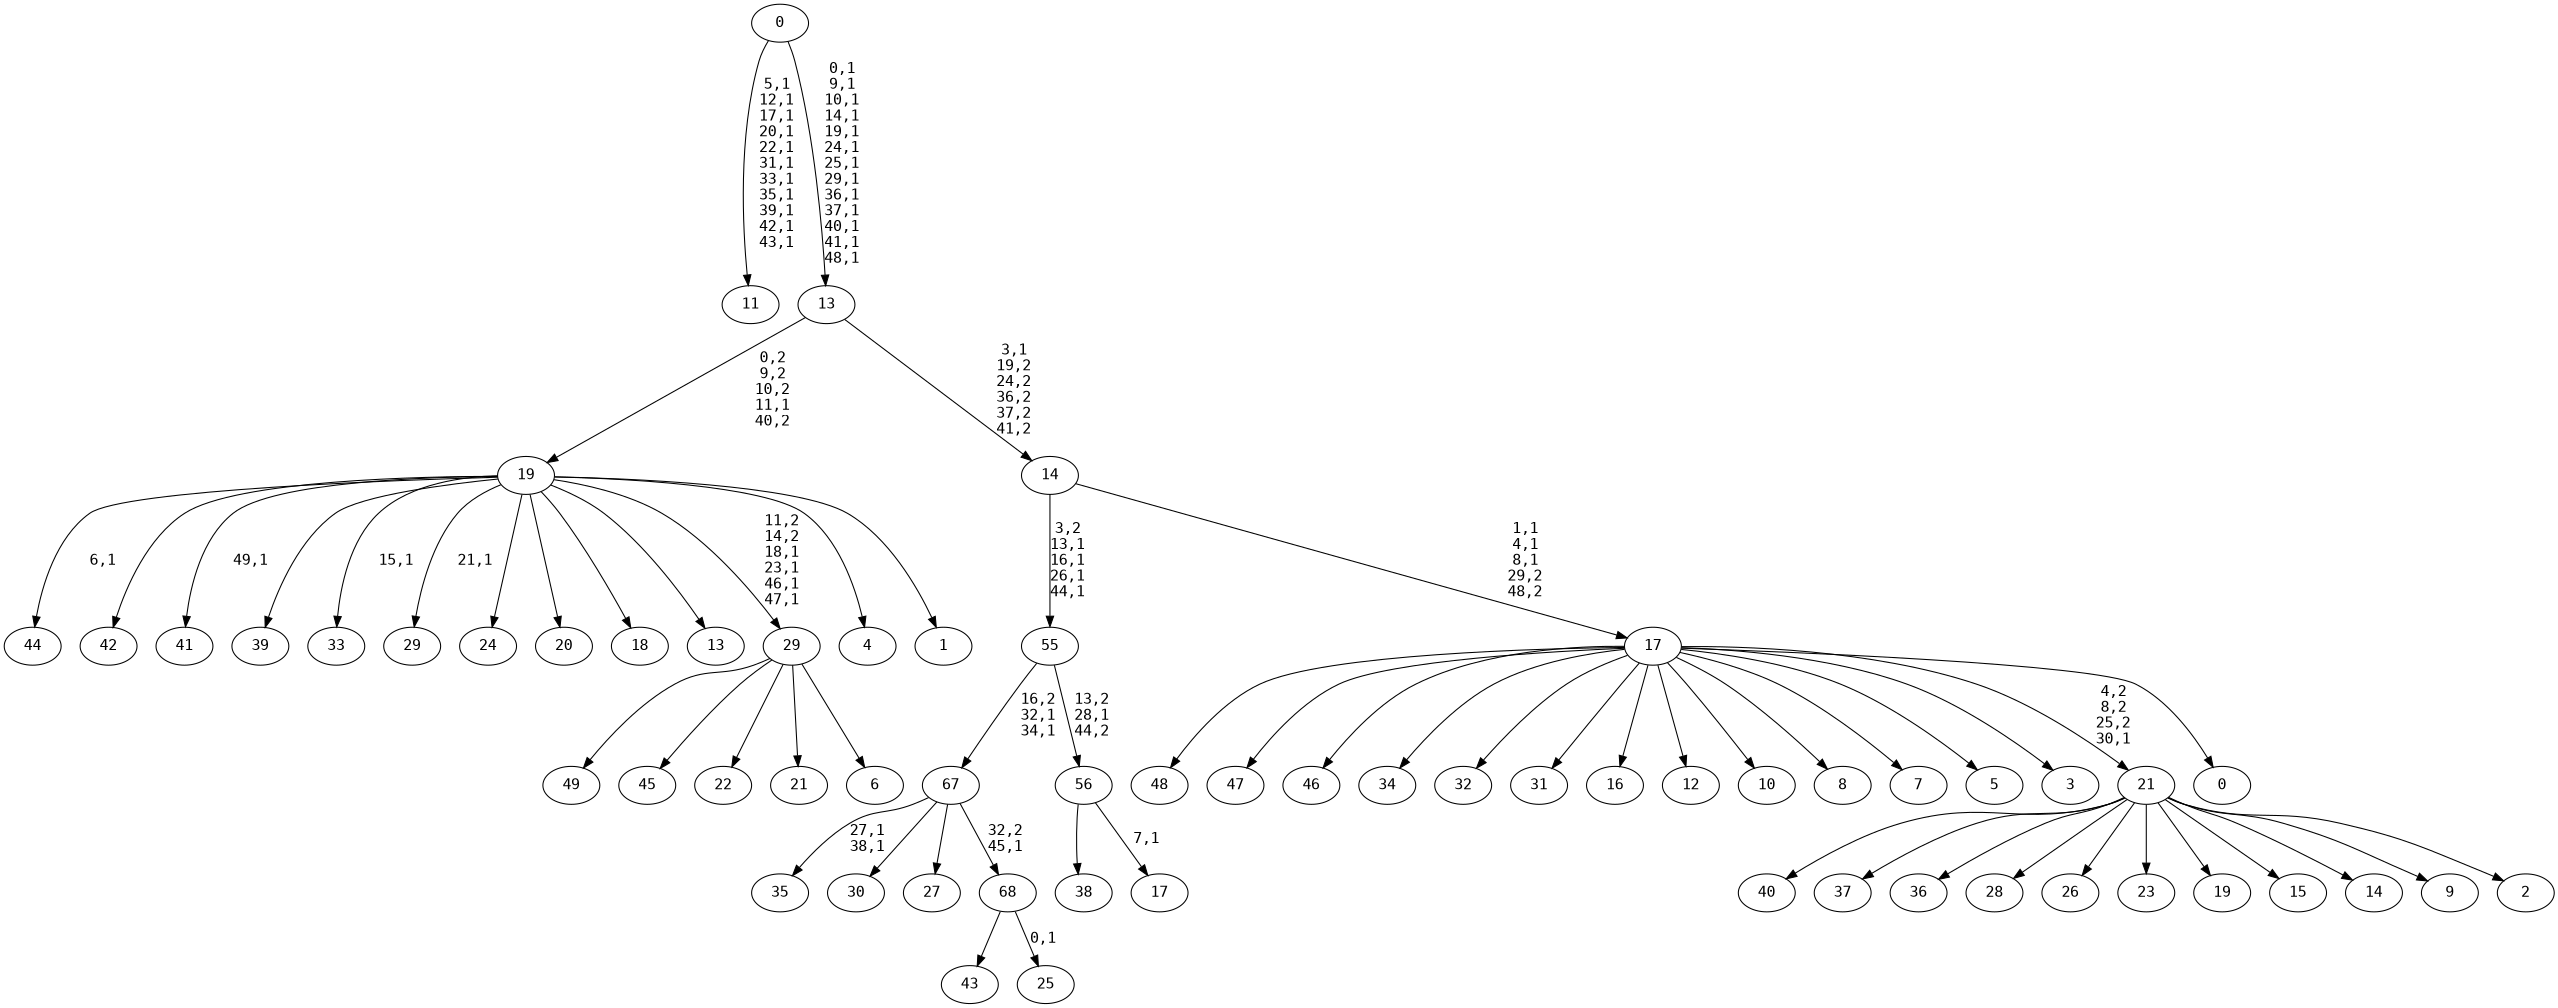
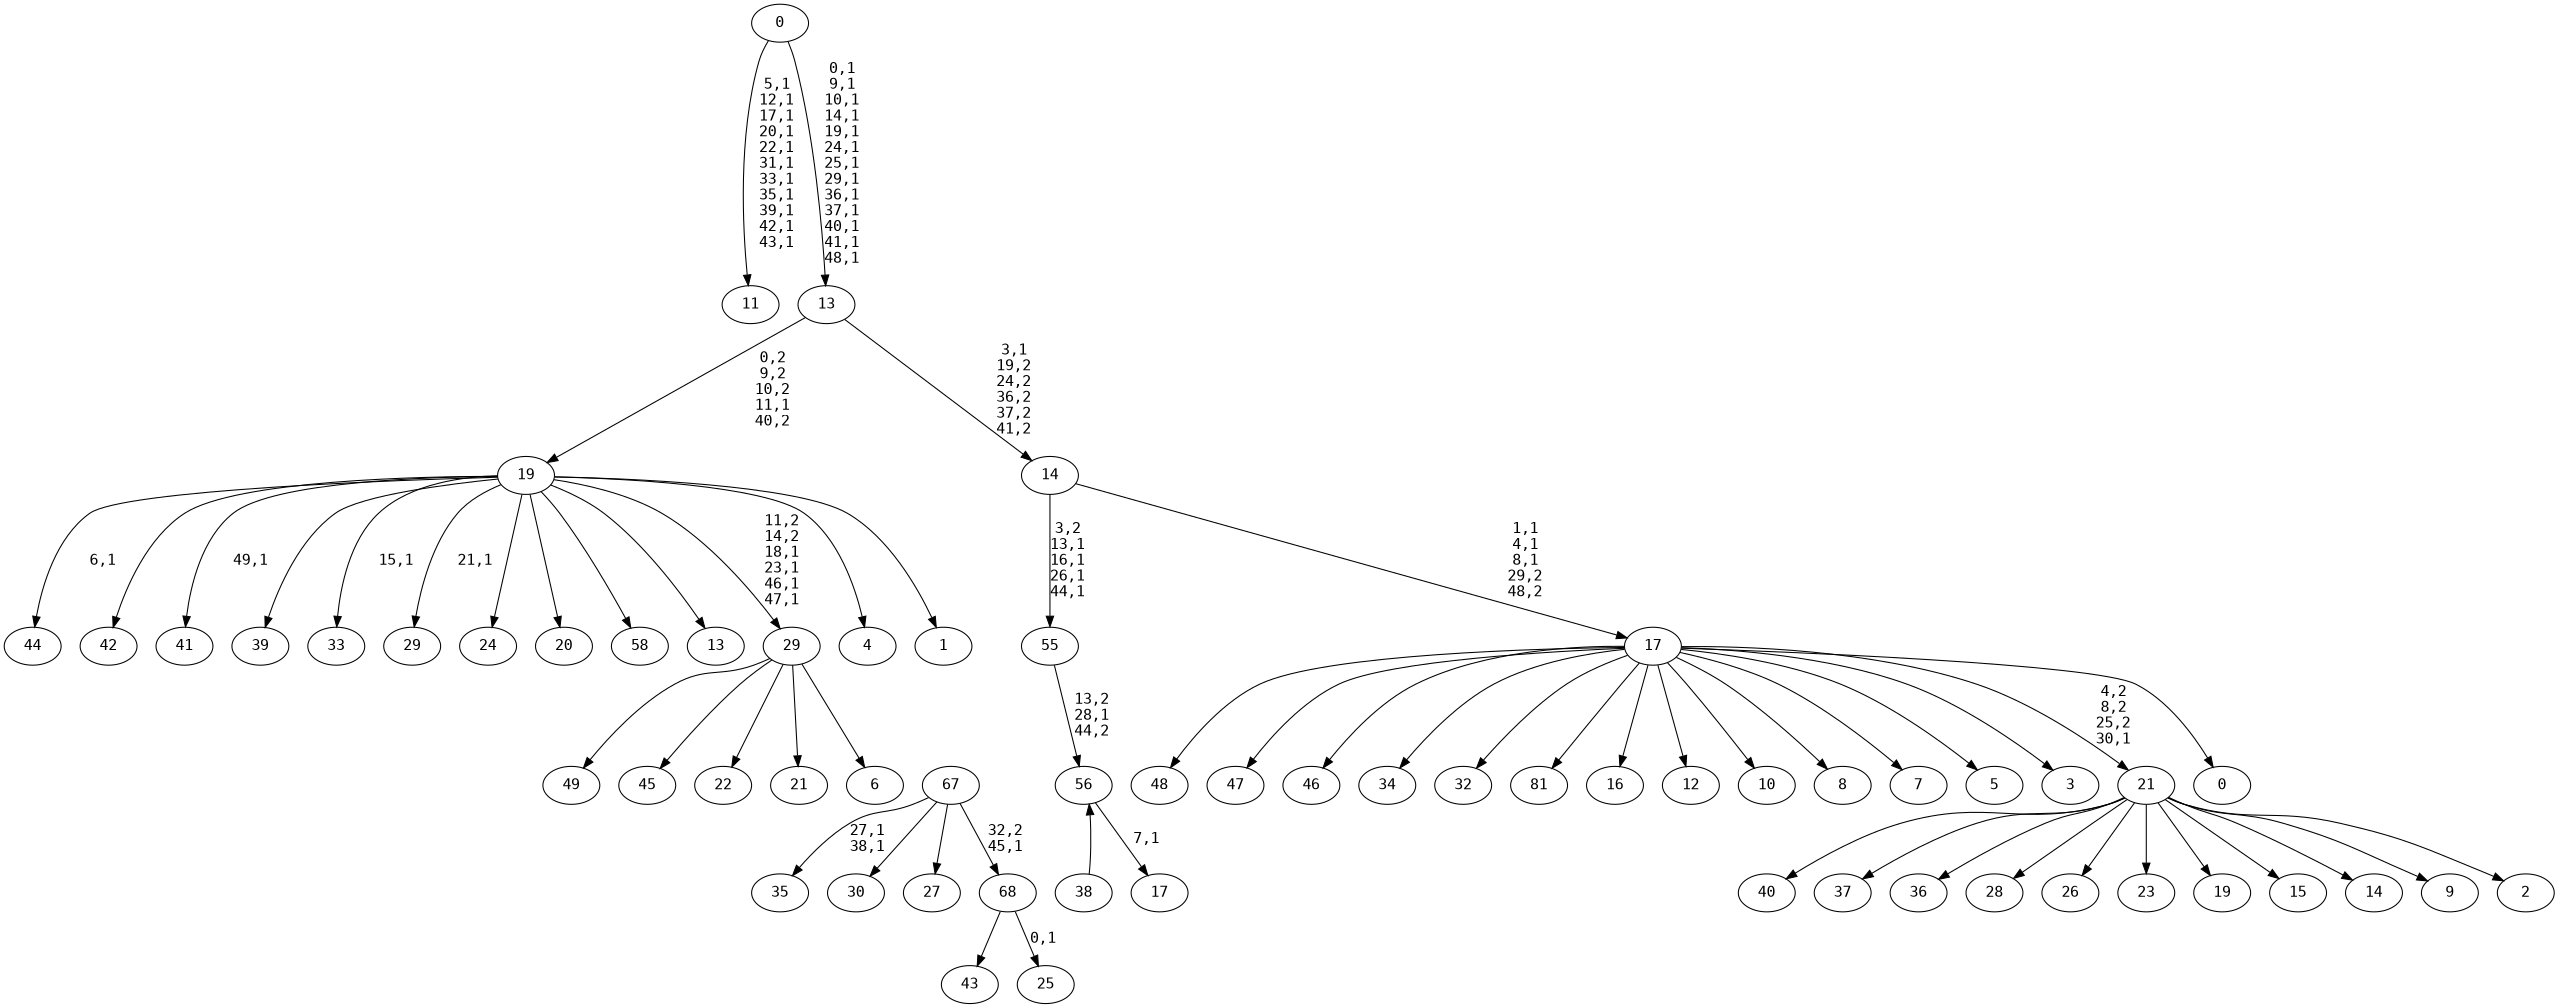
node "18": label "18" -> "58"
edge "55" -> "67": removed, label "16,2 32,1 34,1"
node "31": label "31" -> "81"
edge "56" -> "38": reversed
